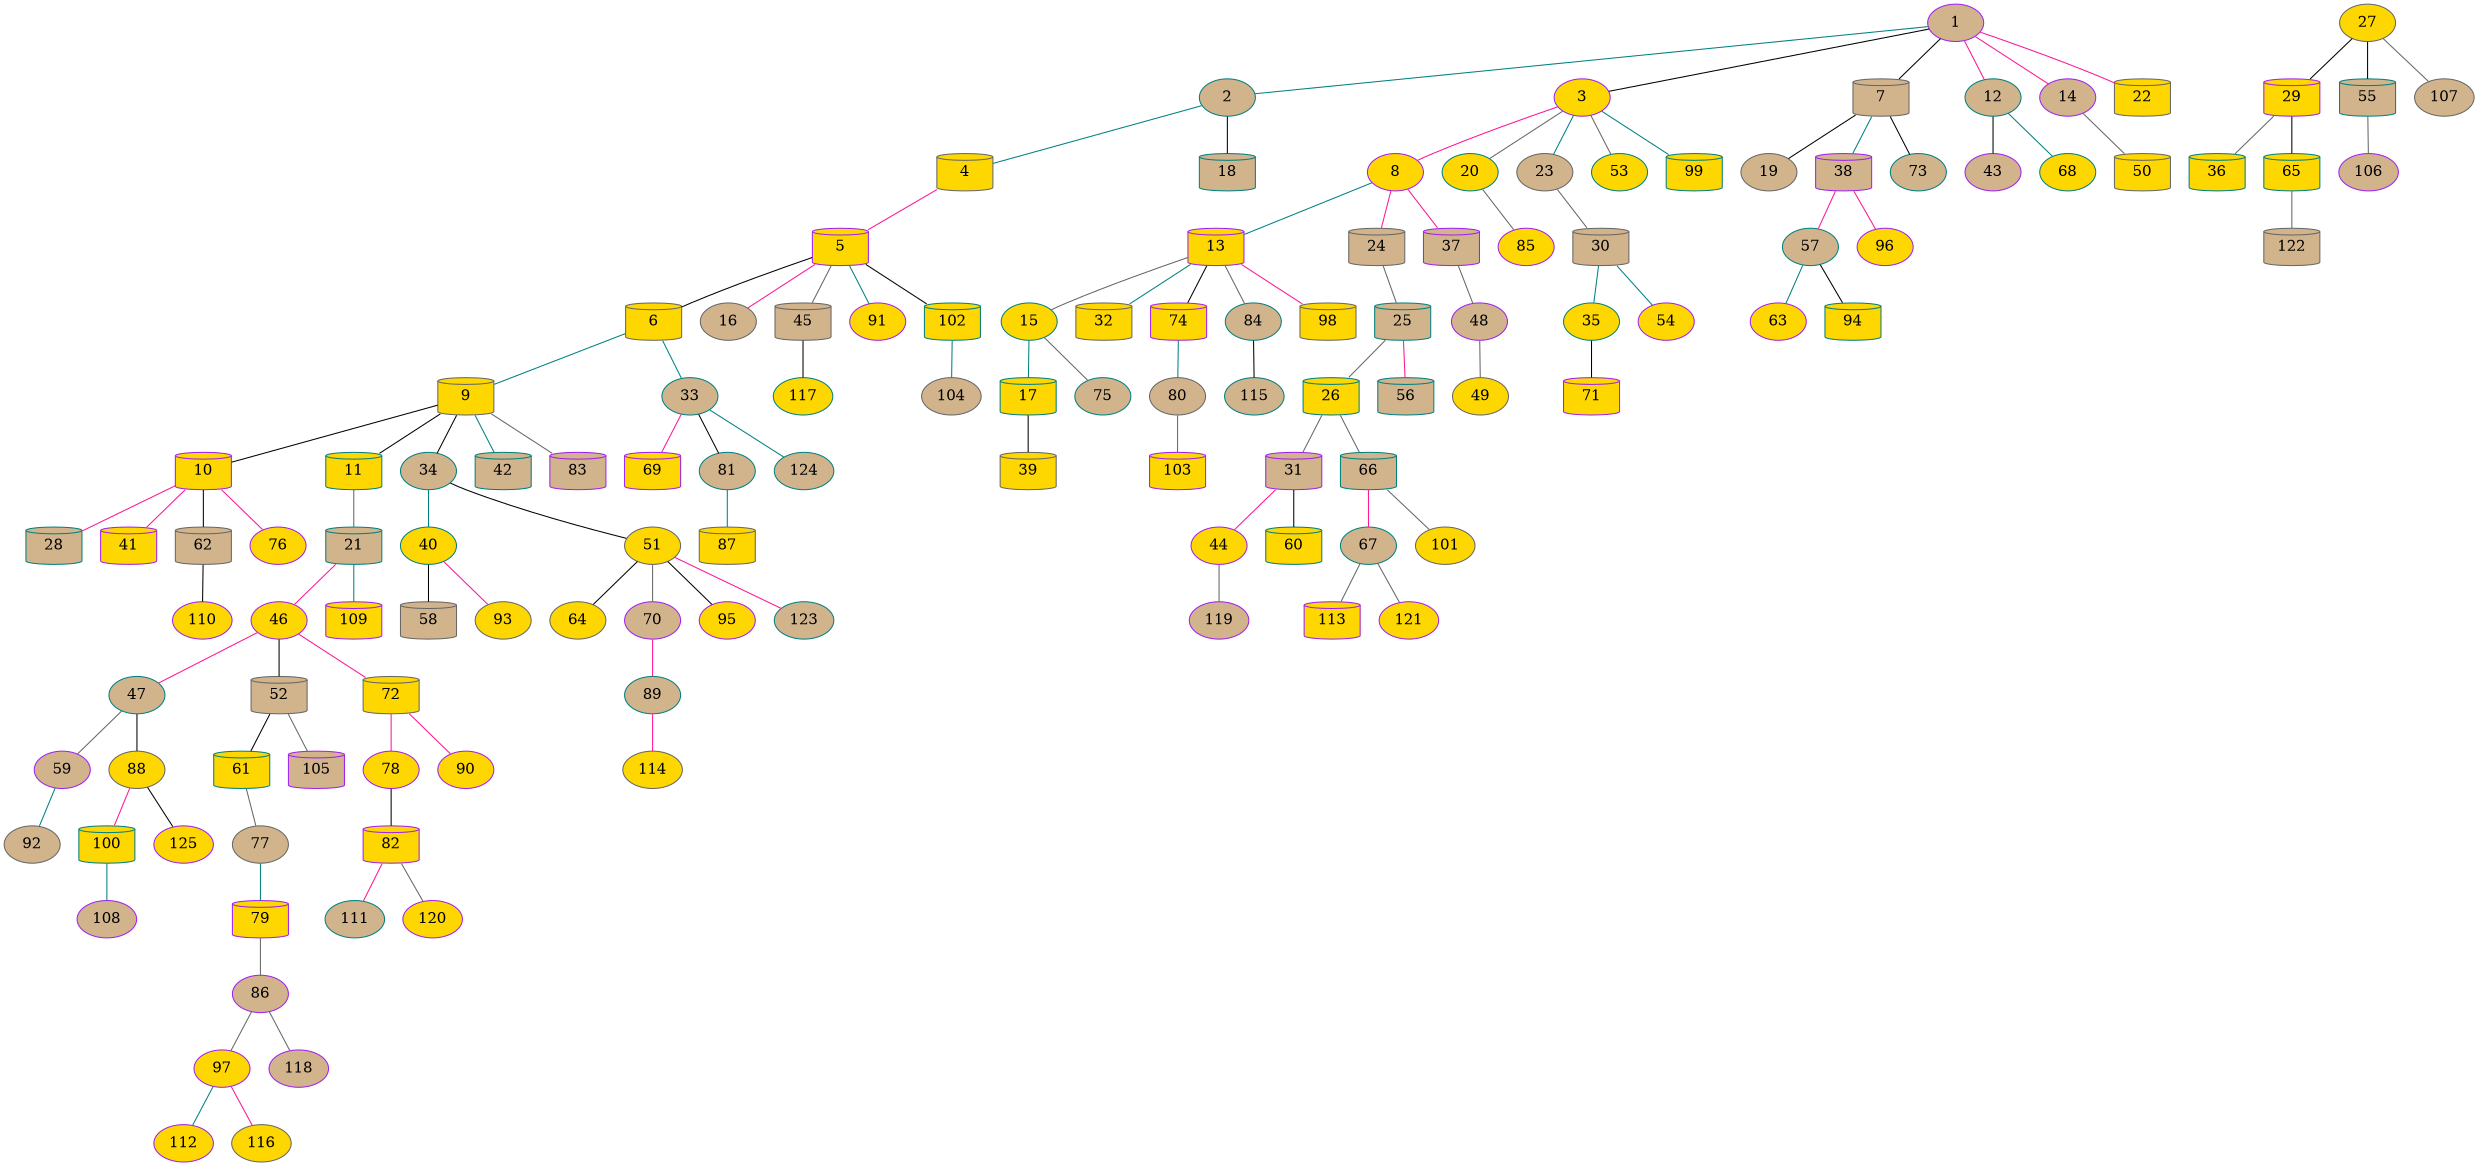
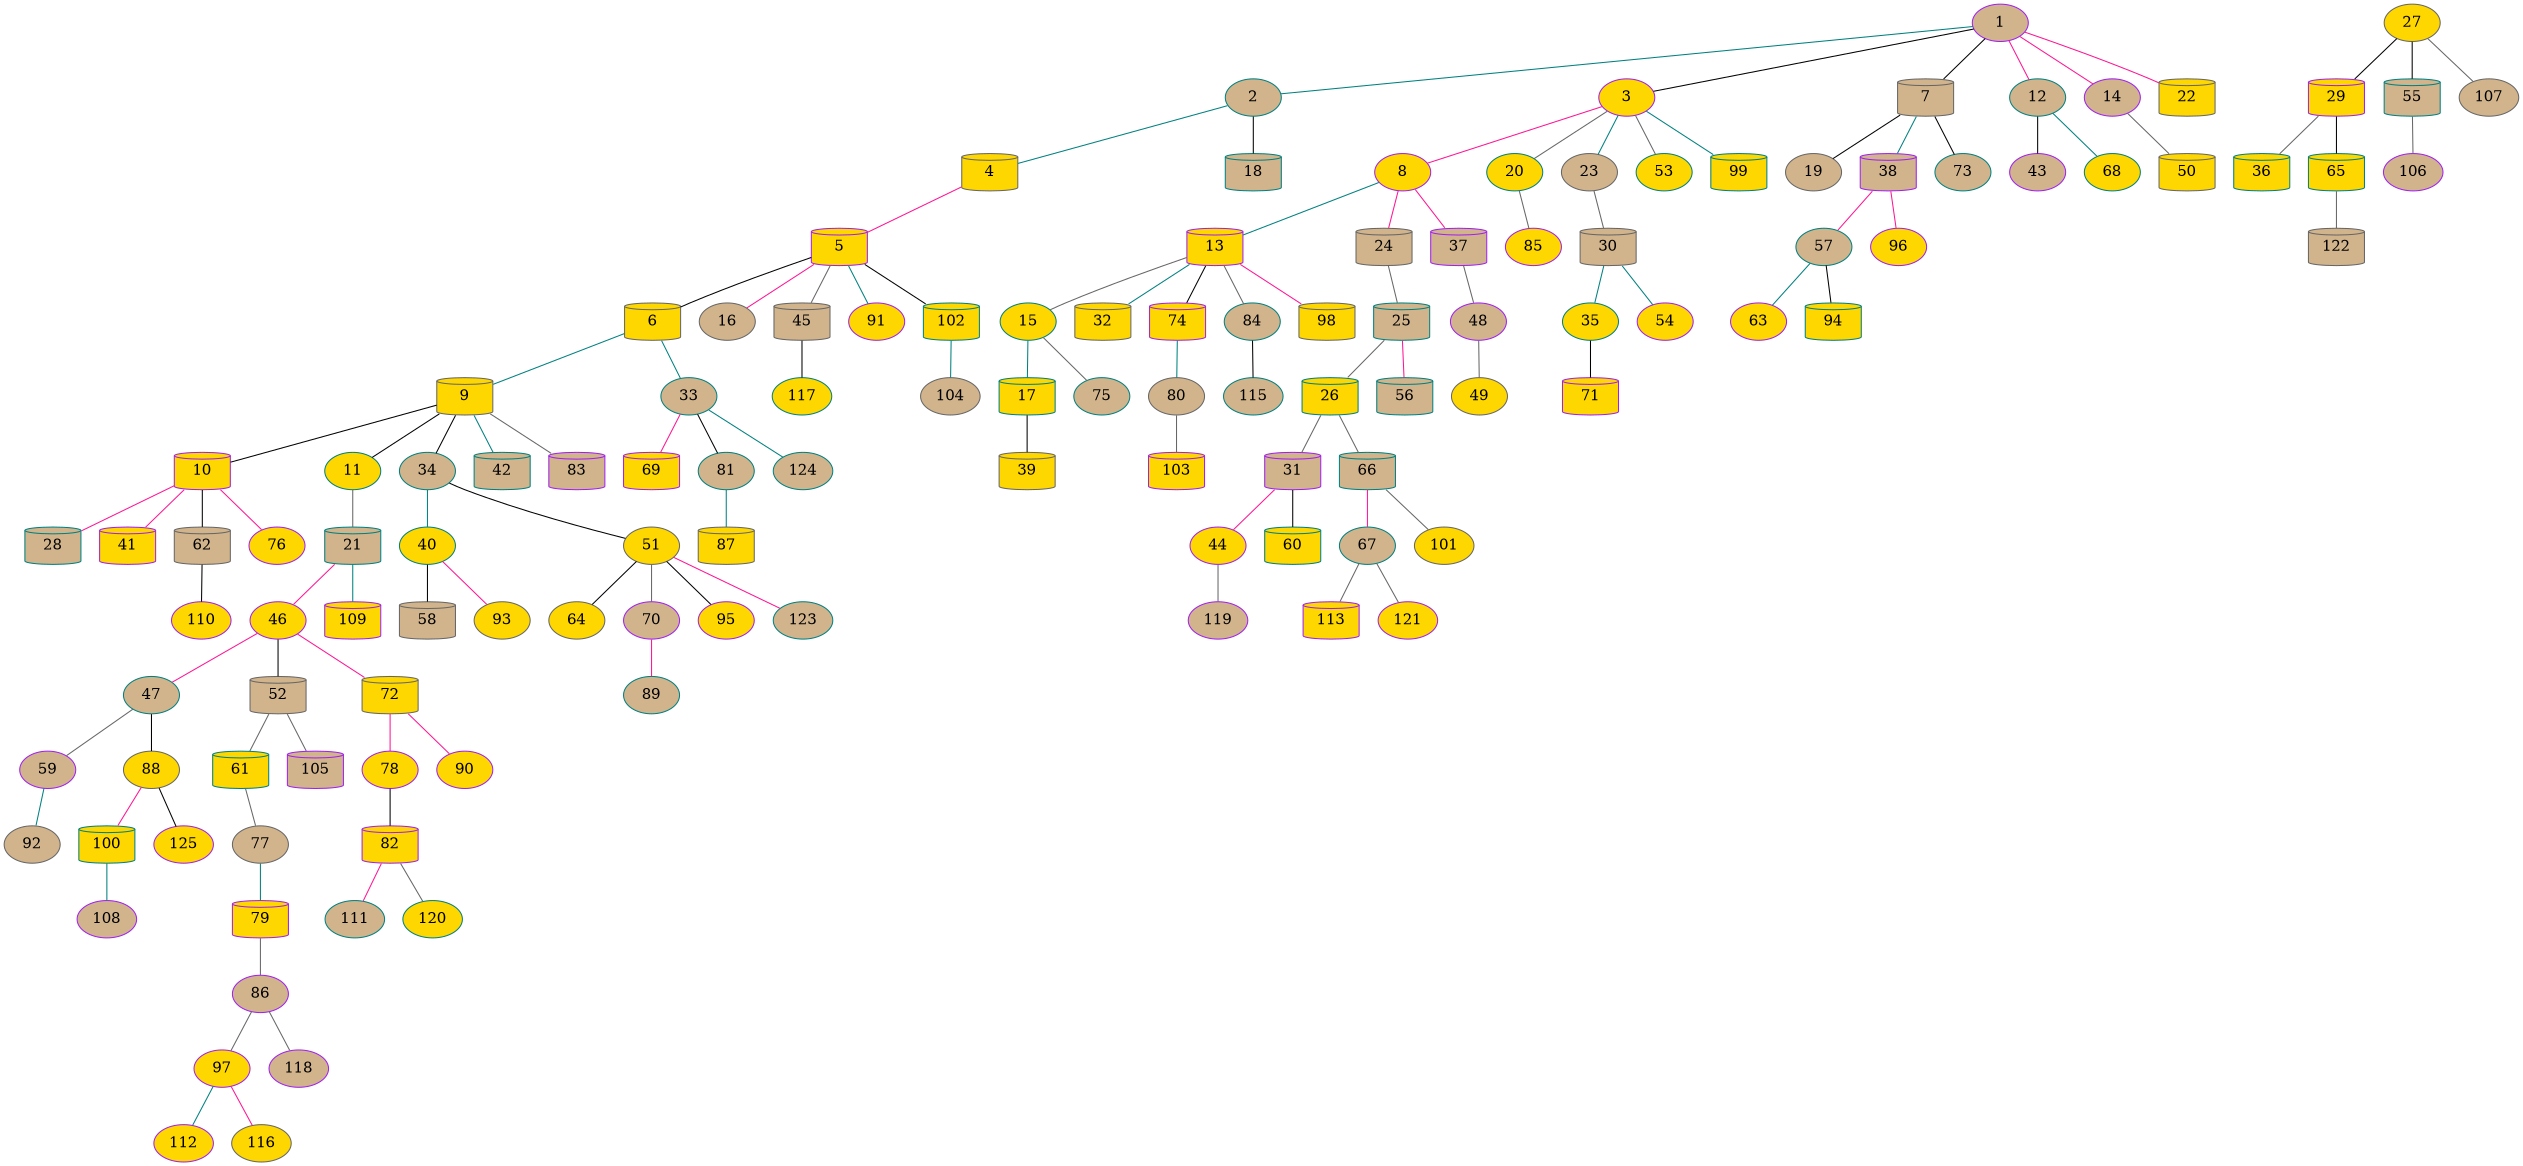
node "11": shape cylinder -> ellipse
edge "52" -- "61": color black -> gray40
node "114": removed
node "120": color purple -> teal
